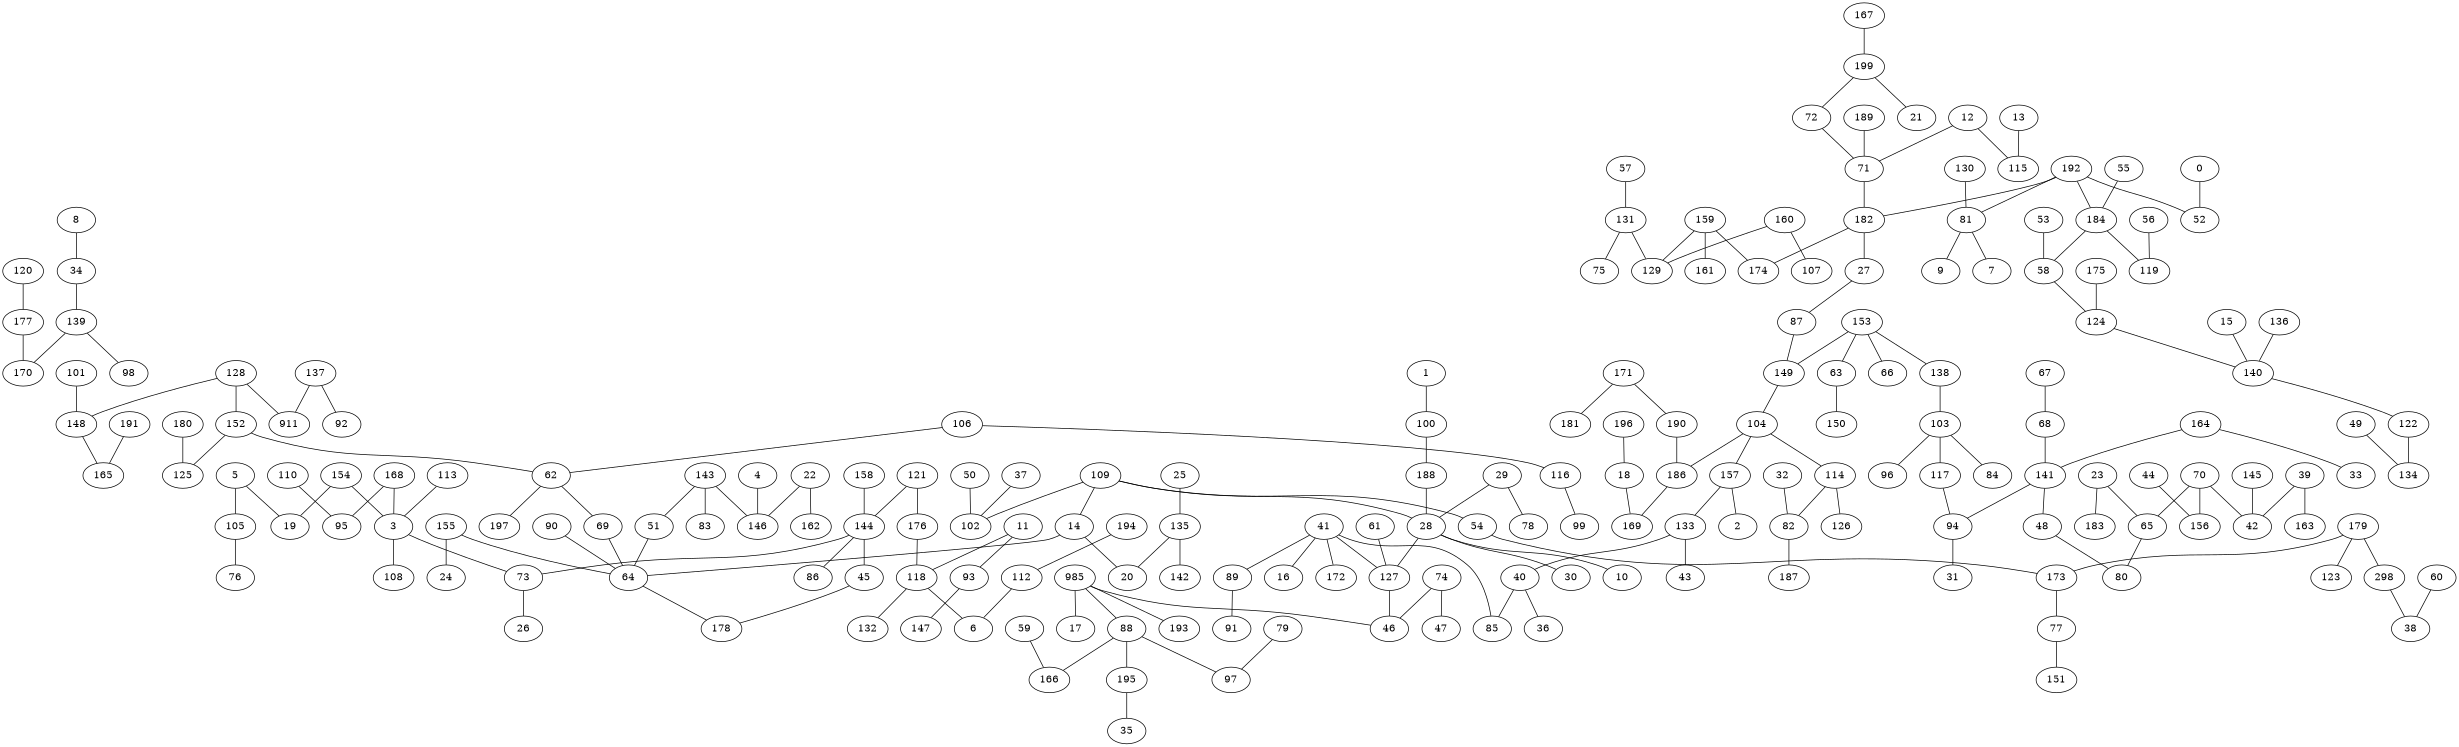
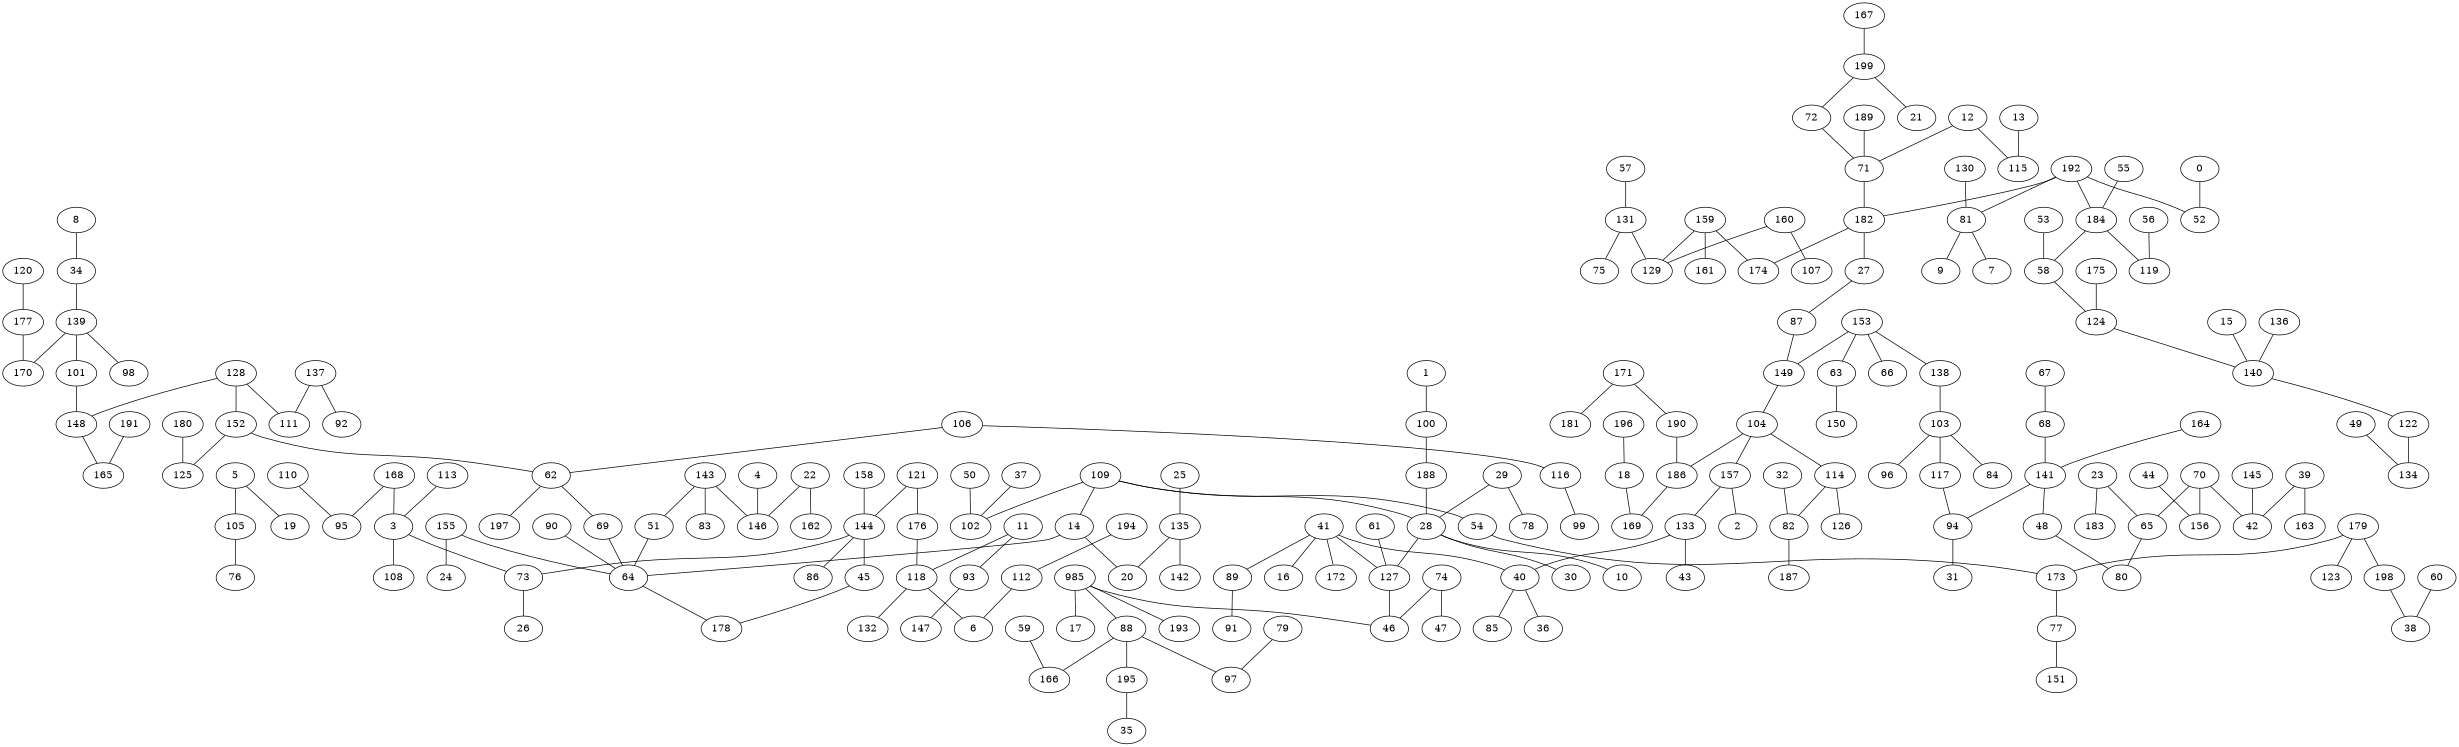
edge "139" -- "101": added
node "911": label "911" -> "111"
node "154": removed
node "33": removed
edge "41" -- "85": now "41" -- "40"
node "298": label "298" -> "198"
